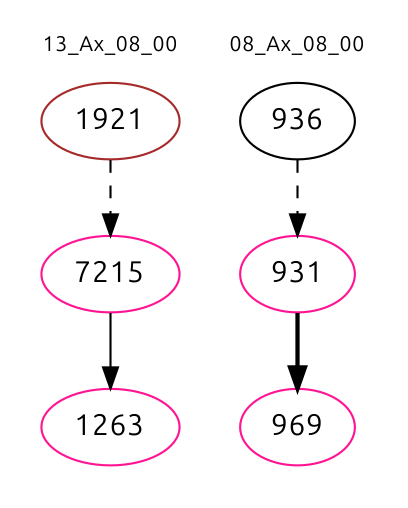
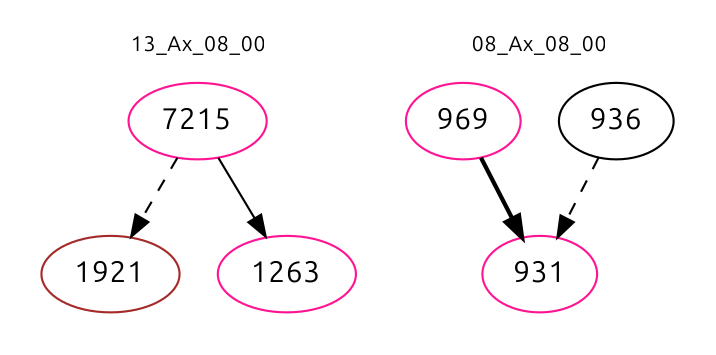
edge "1921" -> "7215": reversed
edge "931" -> "969": reversed
